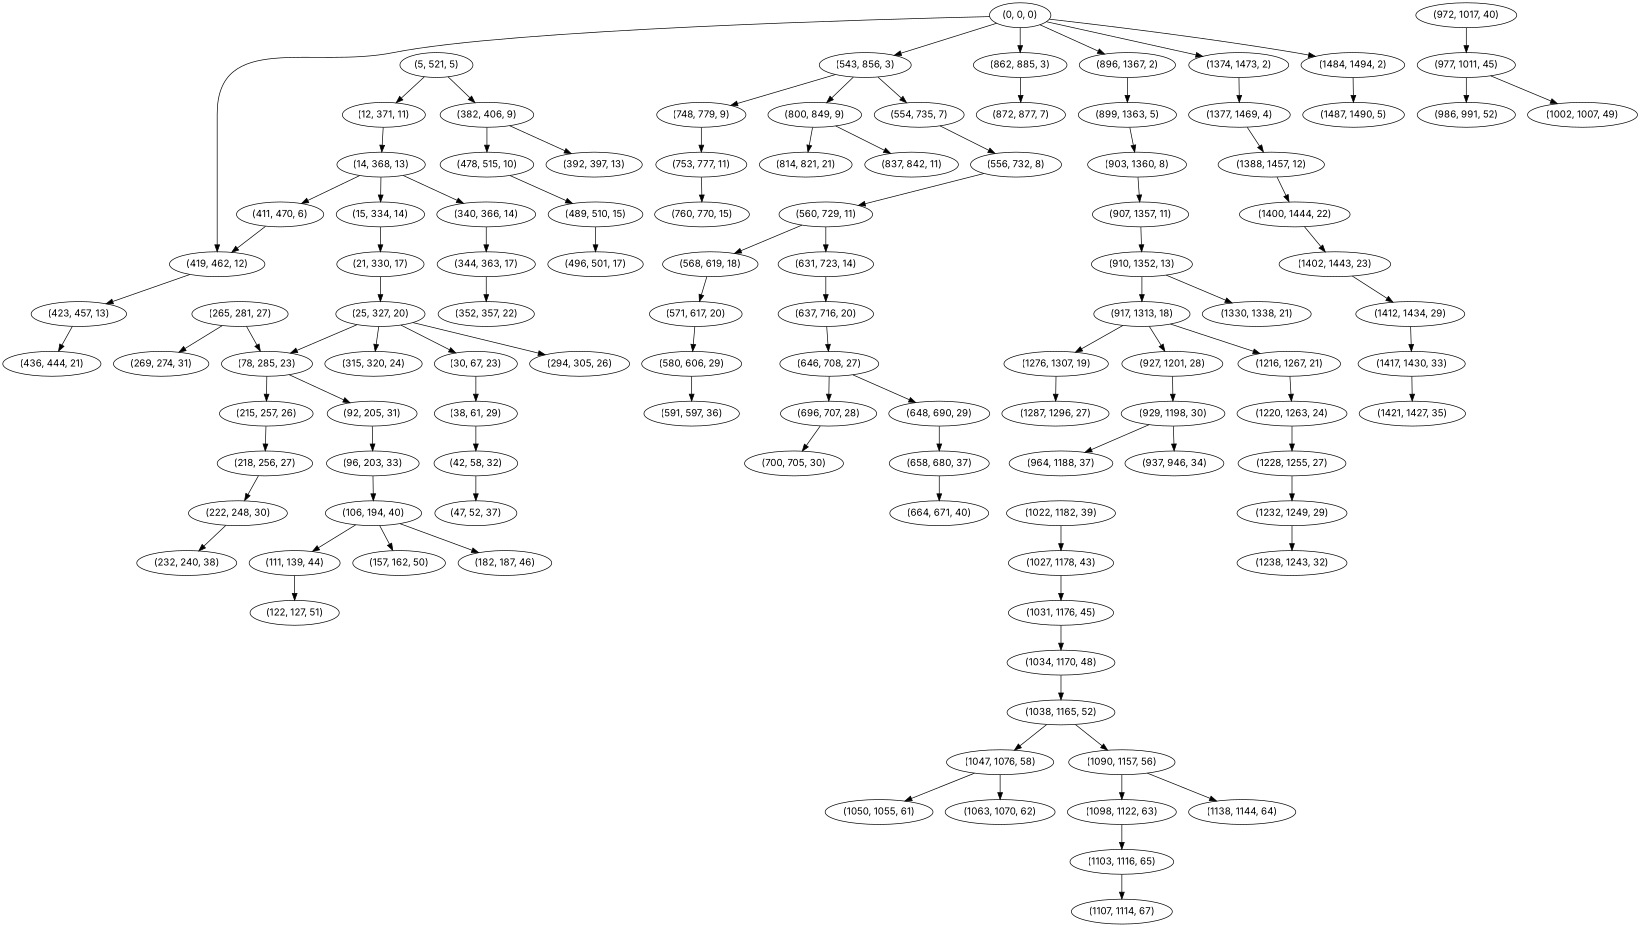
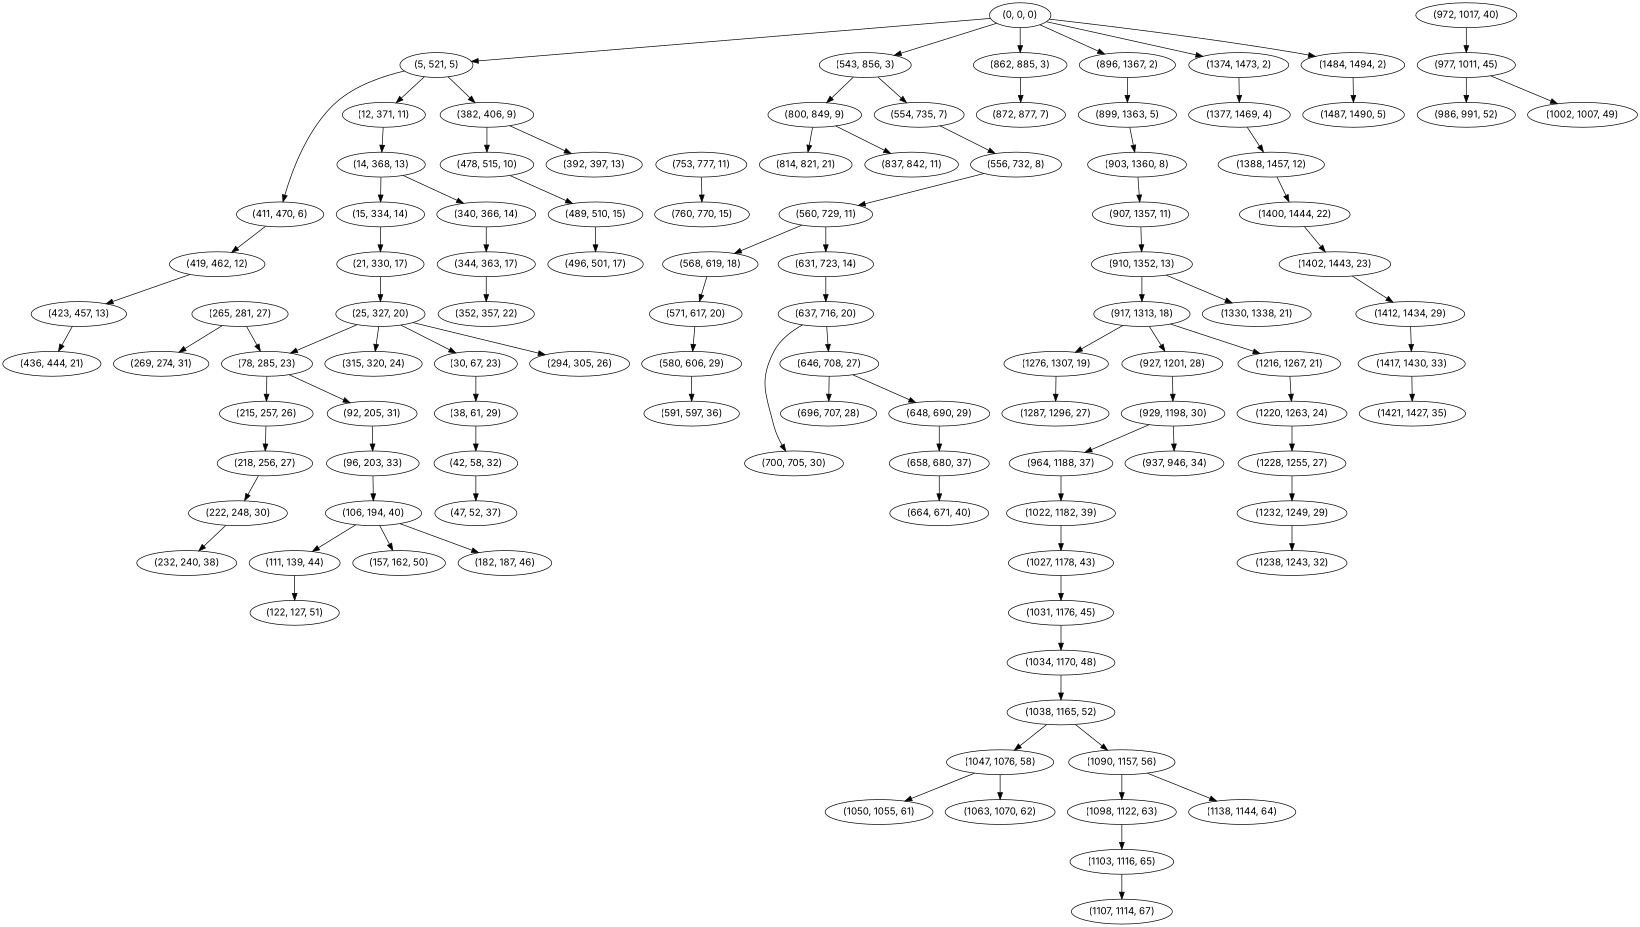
edge "(0, 0, 0)" -> "(419, 462, 12)": now "(0, 0, 0)" -> "(5, 521, 5)"
node "(748, 779, 9)": removed
edge "(14, 368, 13)" -> "(411, 470, 6)": now "(5, 521, 5)" -> "(411, 470, 6)"
edge "(696, 707, 28)" -> "(700, 705, 30)": now "(637, 716, 20)" -> "(700, 705, 30)"
edge "(964, 1188, 37)" -> "(1022, 1182, 39)": added
